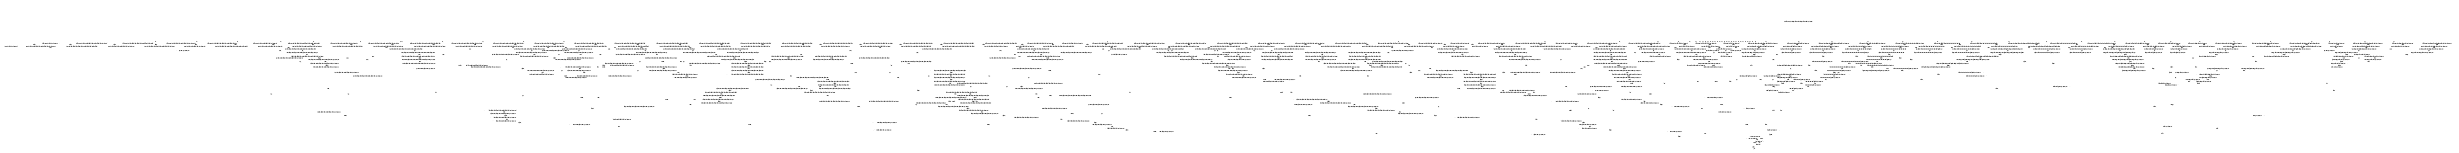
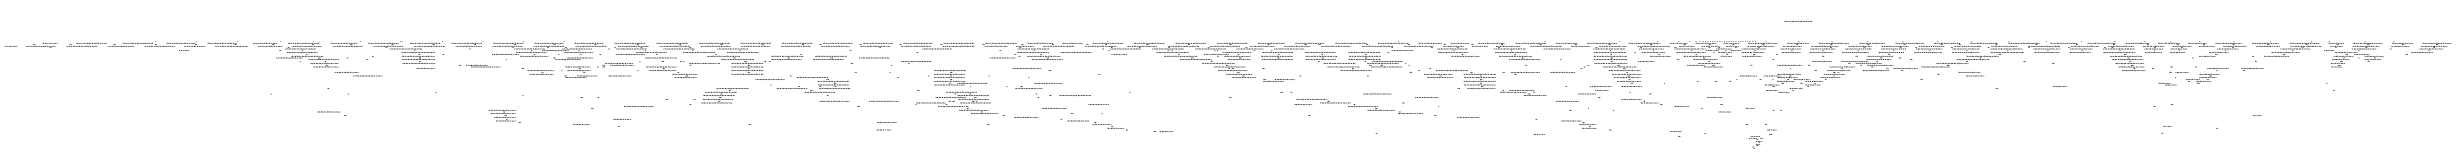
edge "('listfiles', 'logout', 'disconnect', 'term')" -> "('rename',)": now "('disconnect', 'term')" -> "('rename',)"
